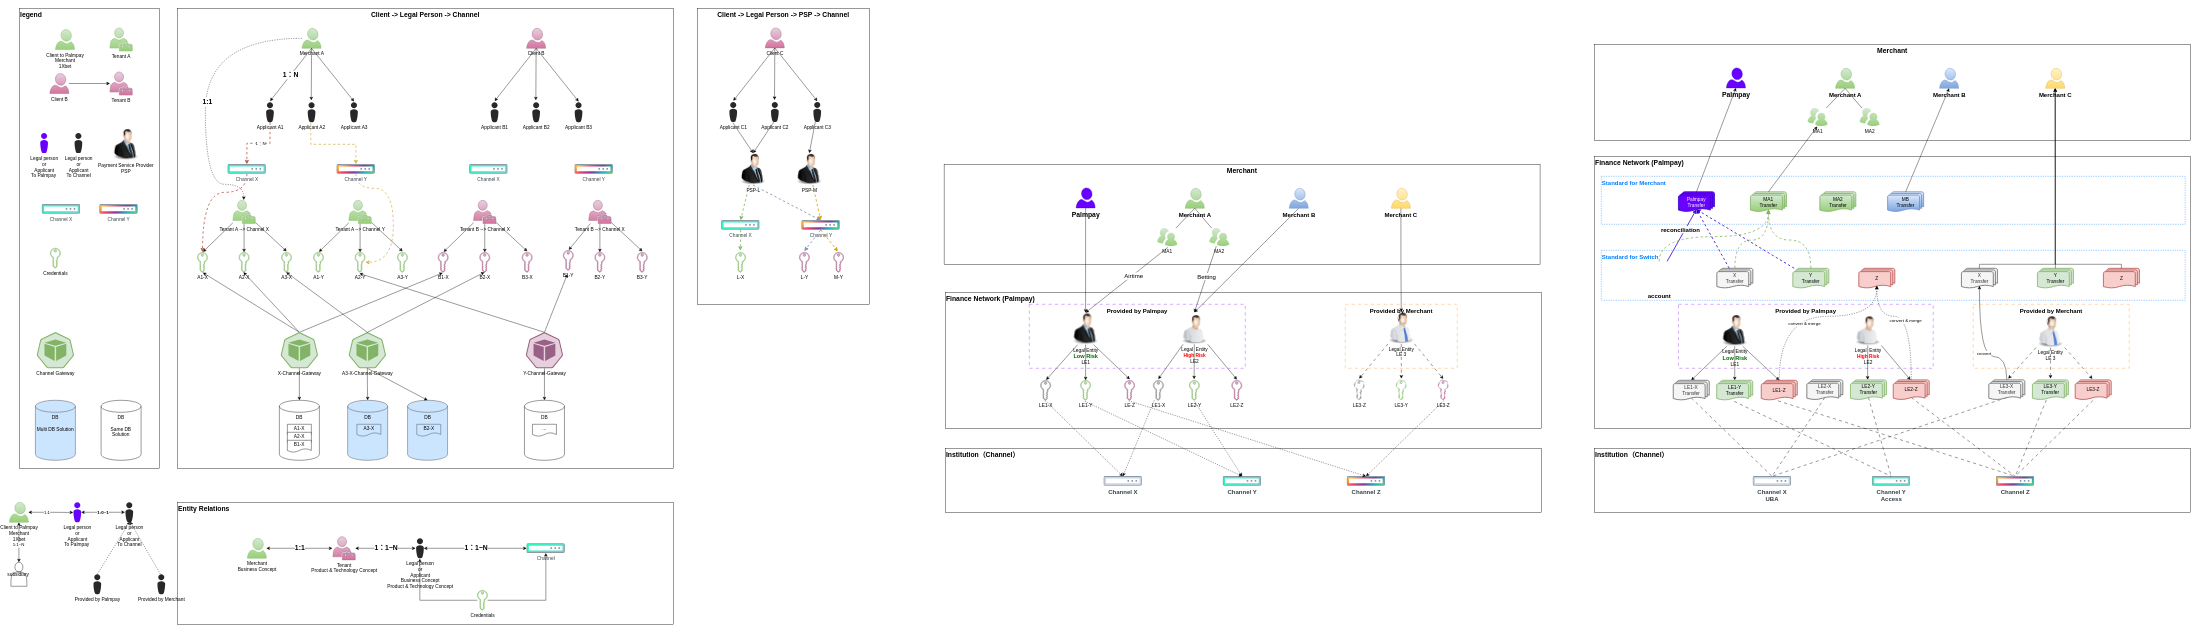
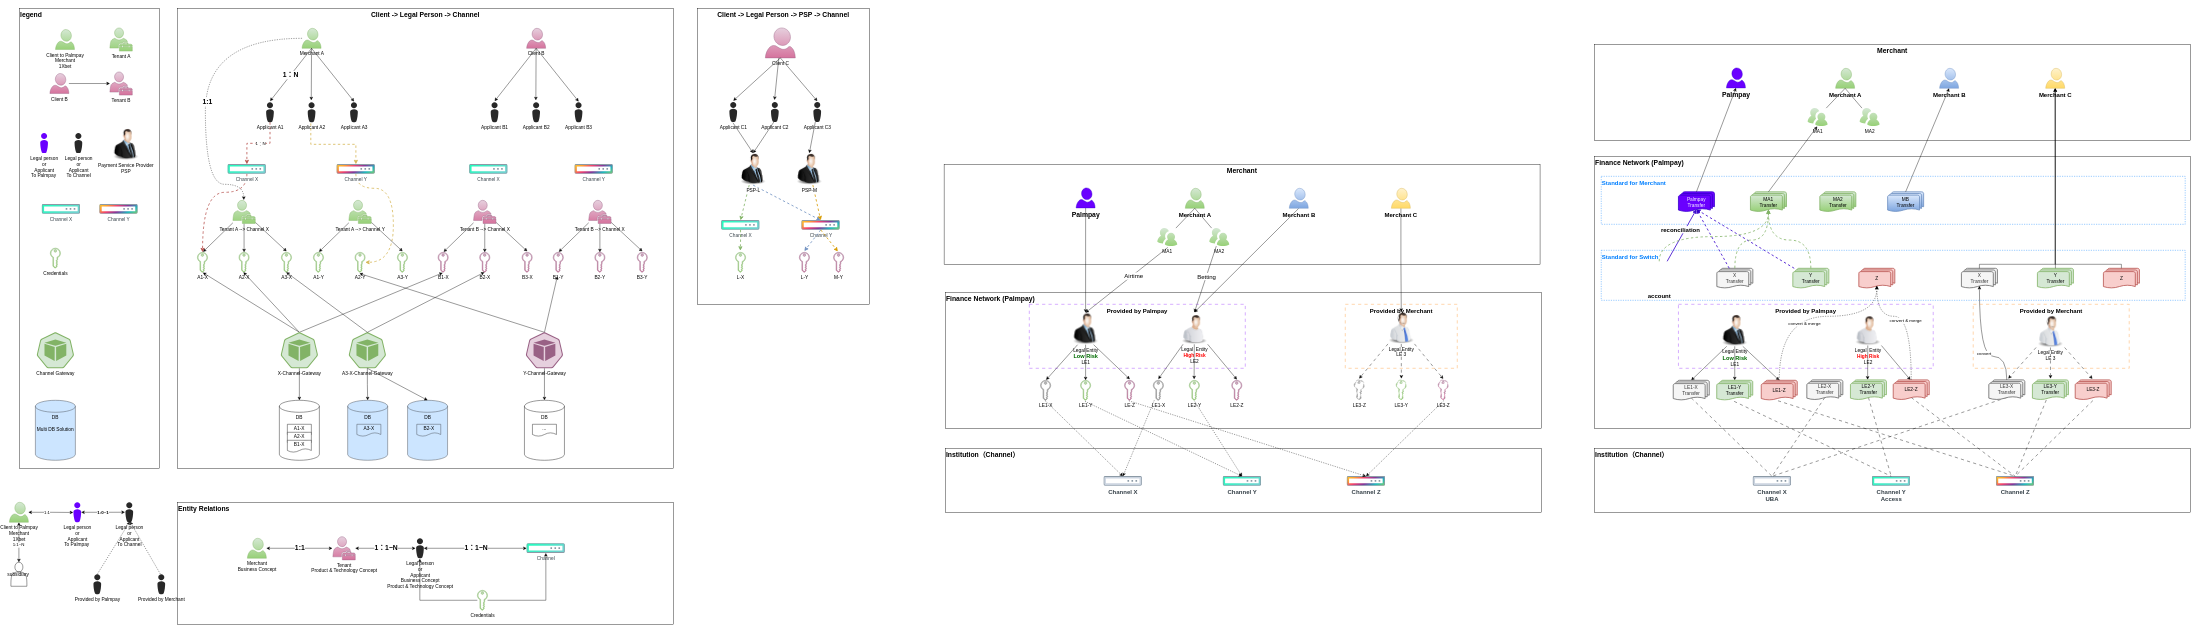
node "Client C": size 19x20 -> 30x30
edge "Tenant A --> Channel Y" -> "A2-Y": removed
node "B1-Y": moved (568, 260) -> (558, 262)
node "DB Same DB Solution": removed
